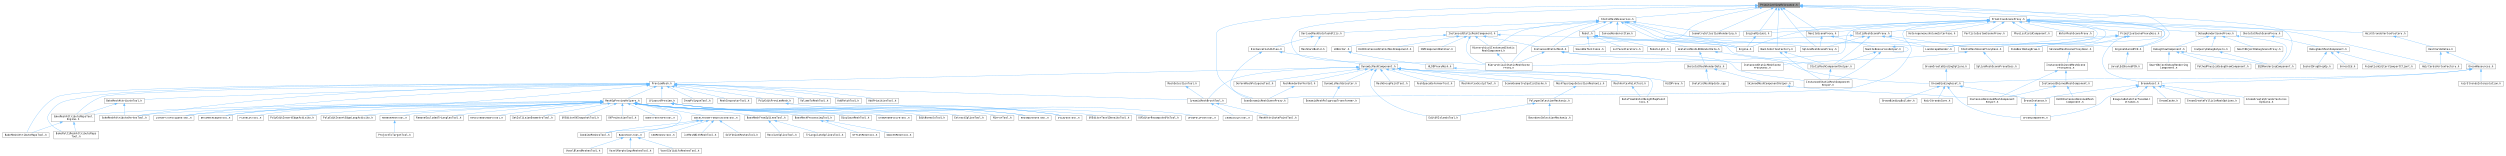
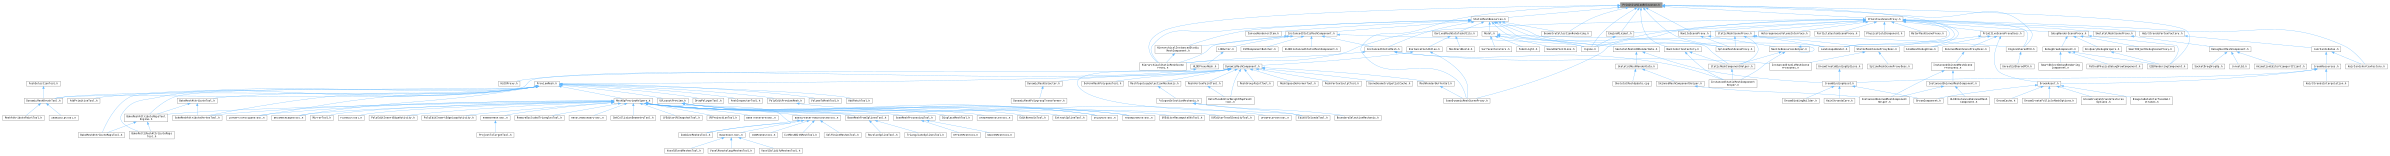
edge "GeometryCollectionRendering.h" -> "PrimitiveSceneProxy.h": removed
edge "InstancedStaticMesh.h" -> "StaticMeshSceneProxy.h": removed
node "GroomInstance.h": removed
